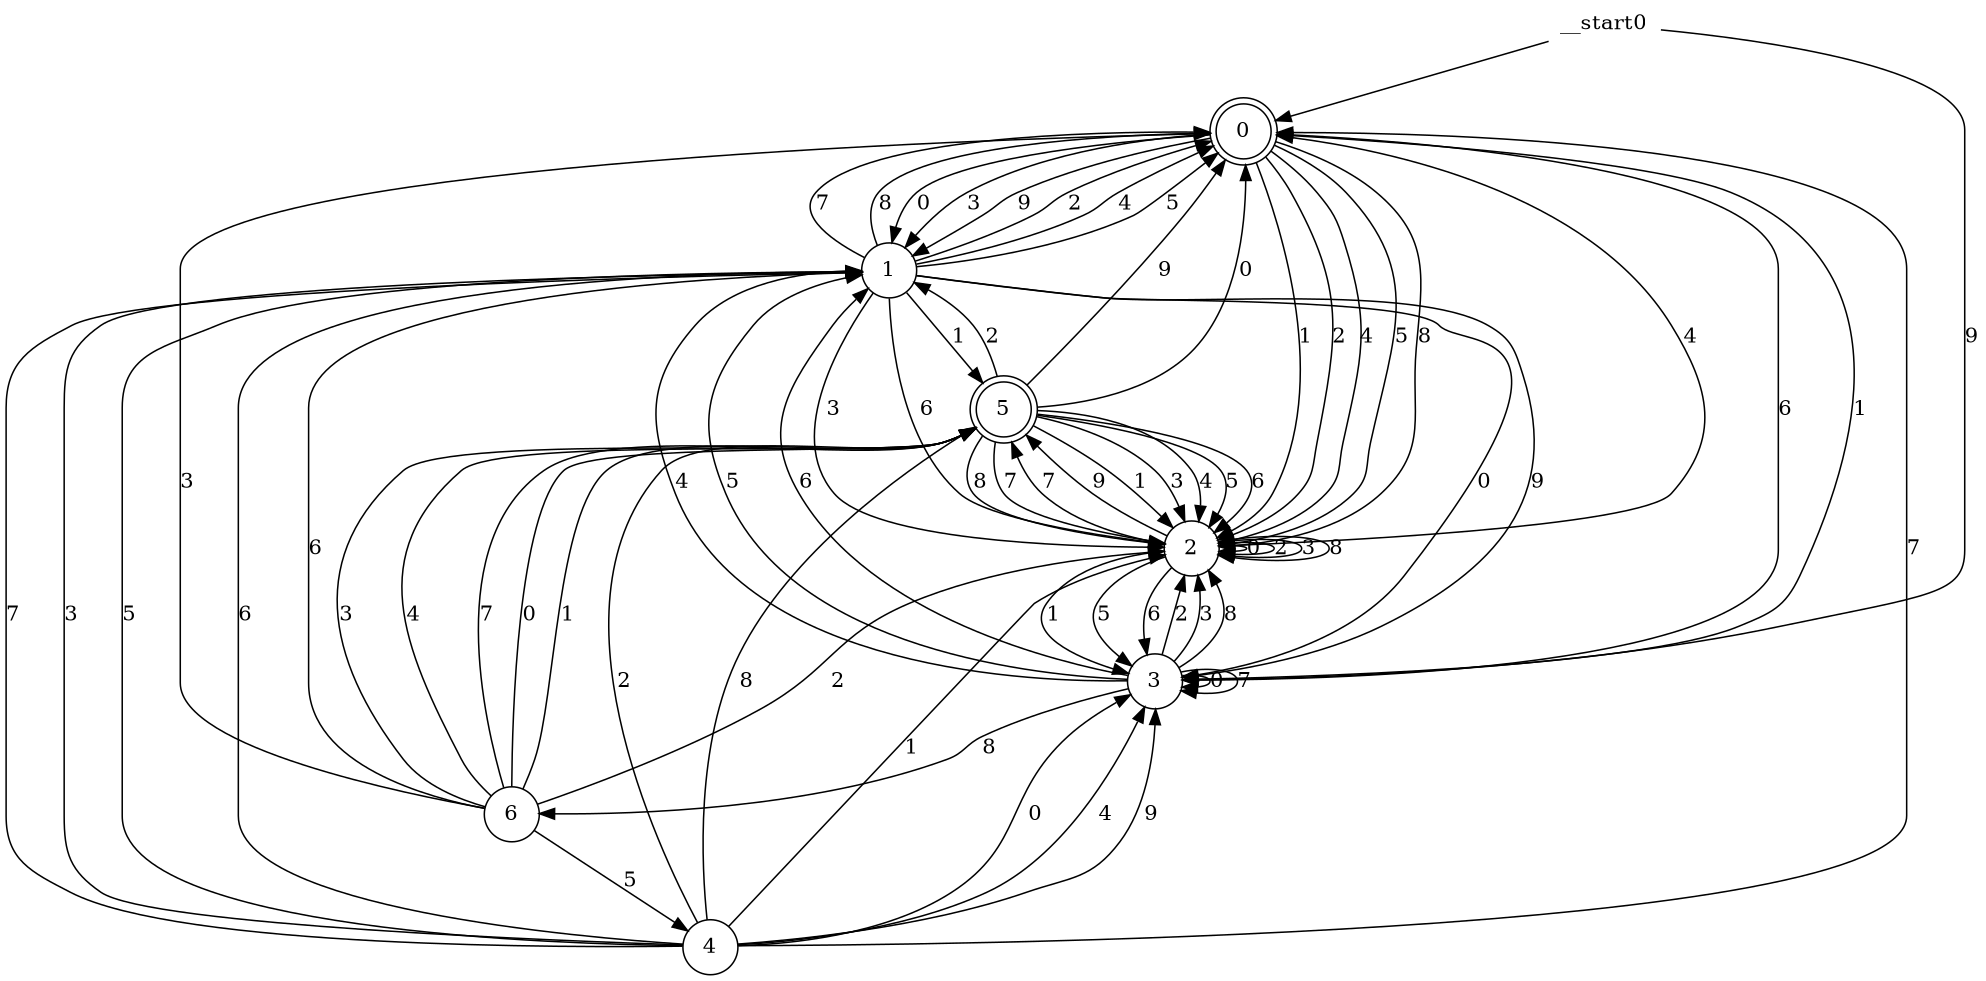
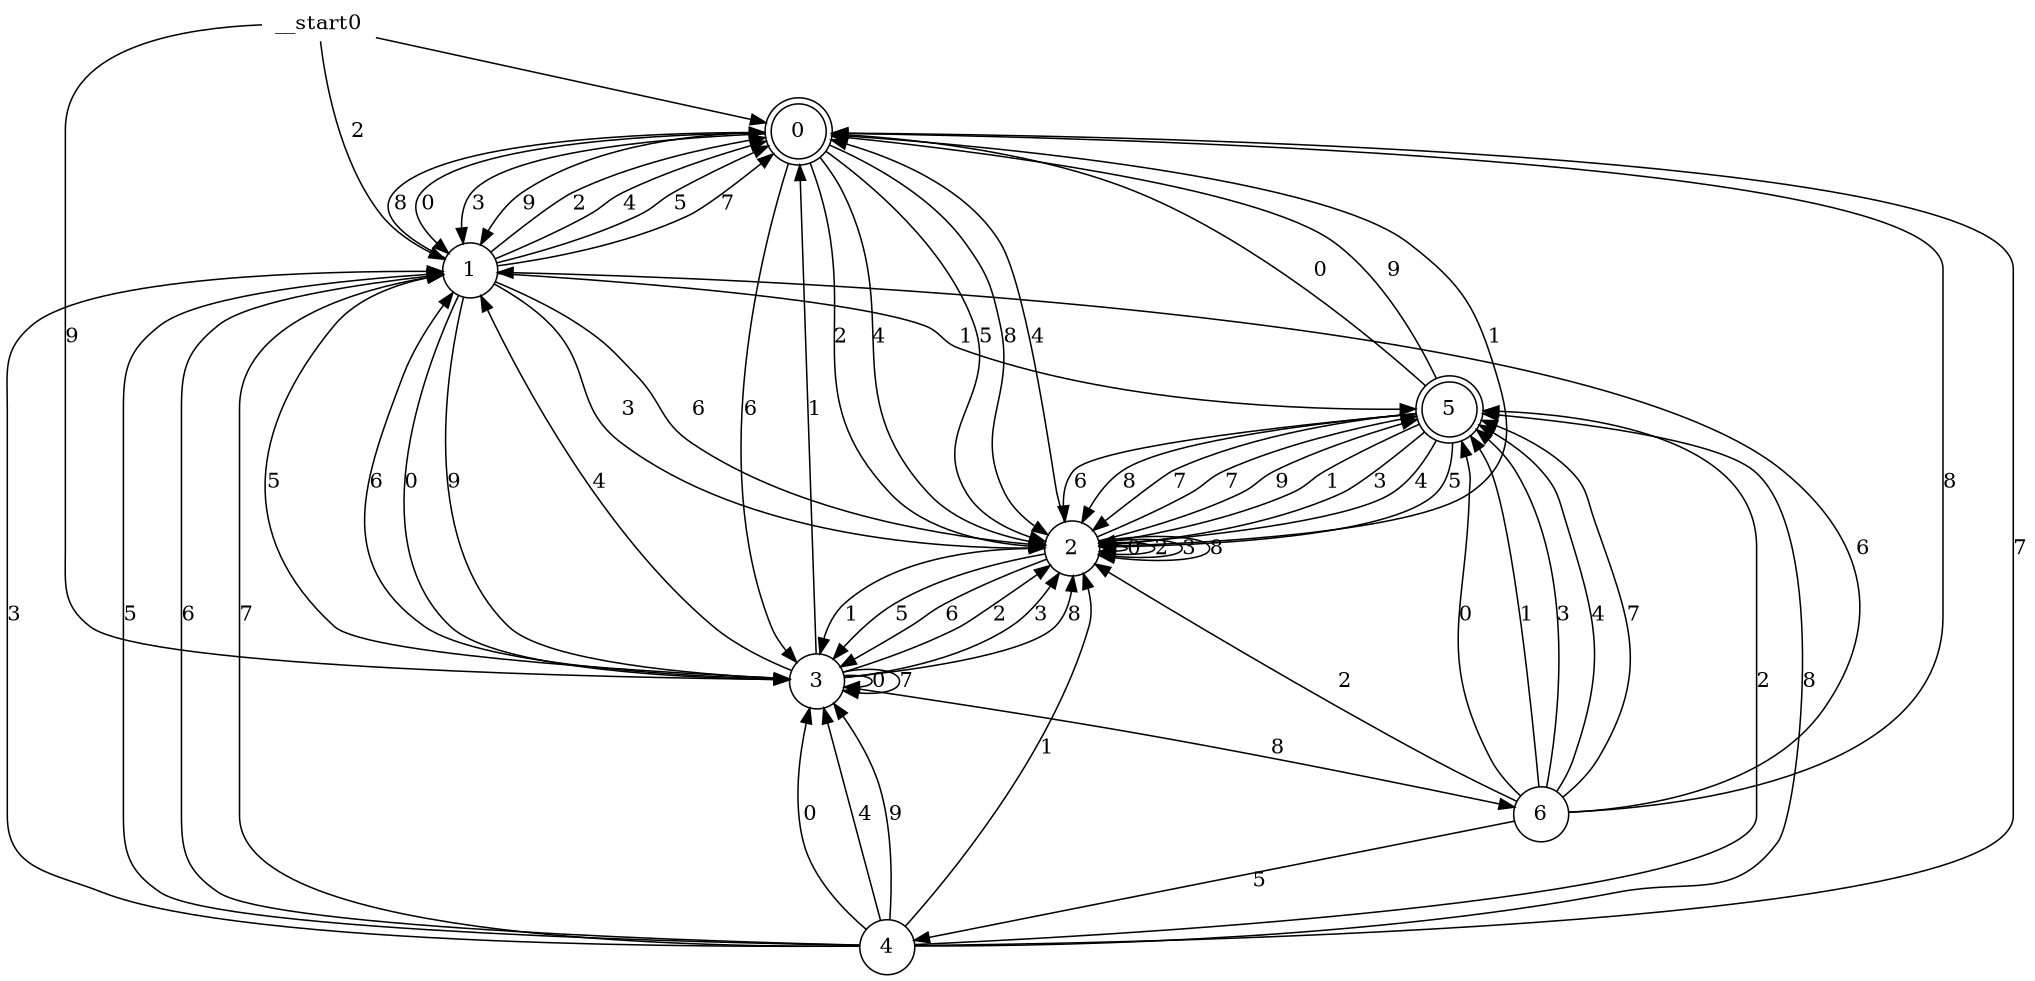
edge "5" -> "1": now "__start0" -> "1"
edge "6" -> "0": label "3" -> "8"
